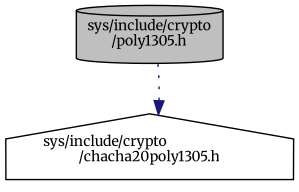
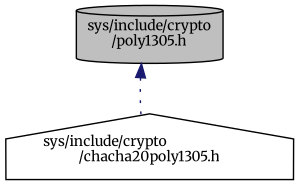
edge "sys/include/crypto /poly1305.h" -> "sys/include/crypto /chacha20poly1305.h": reversed
